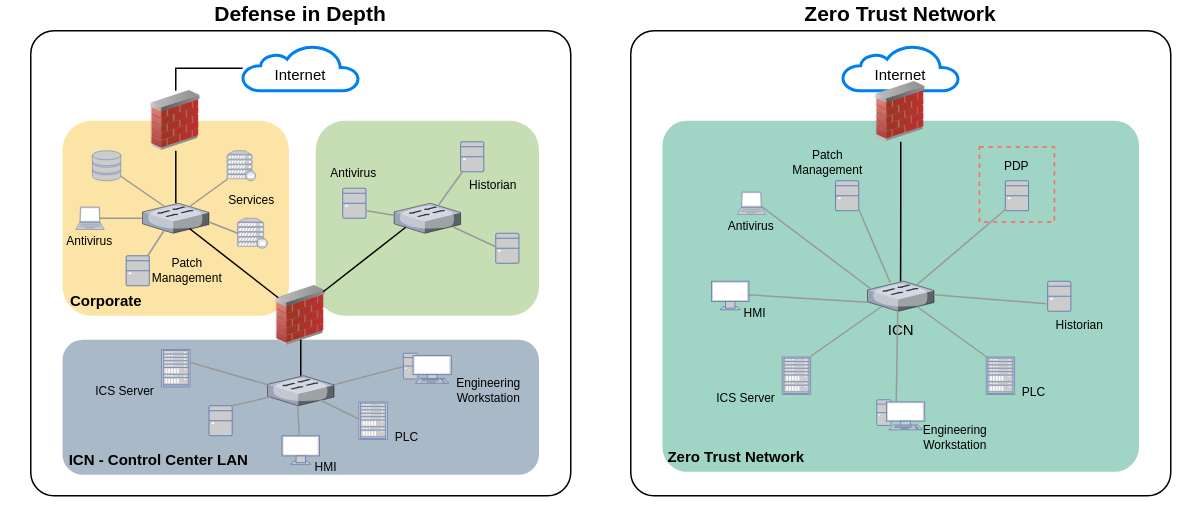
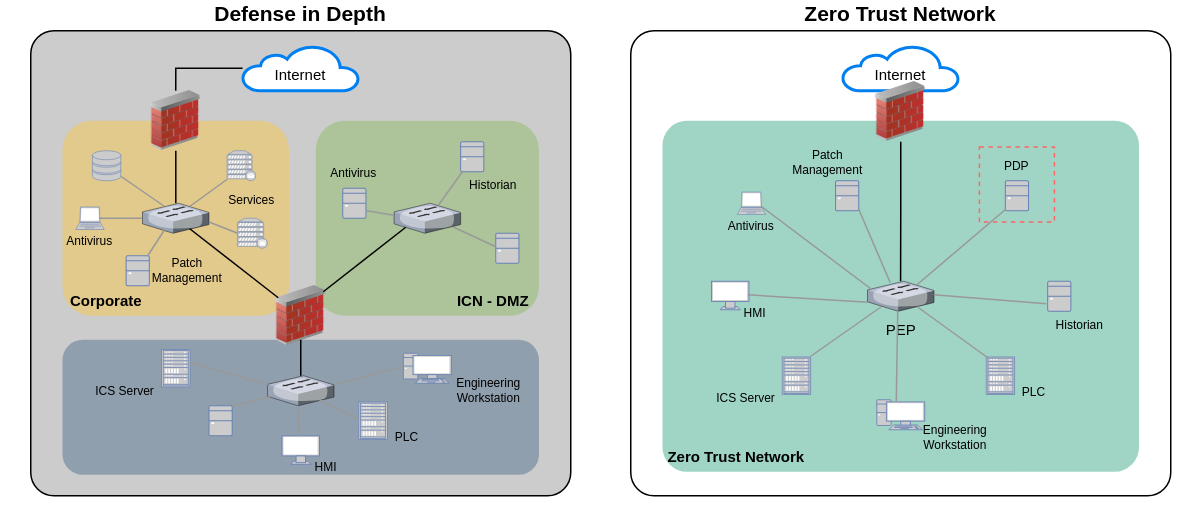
node "Defense in Depth": fillcolor #ffffff -> #cccccc
node "ICN - DMZ": added
node "ICN": label "ICN" -> "PEP"
node "ICN - Control Center LAN": removed
